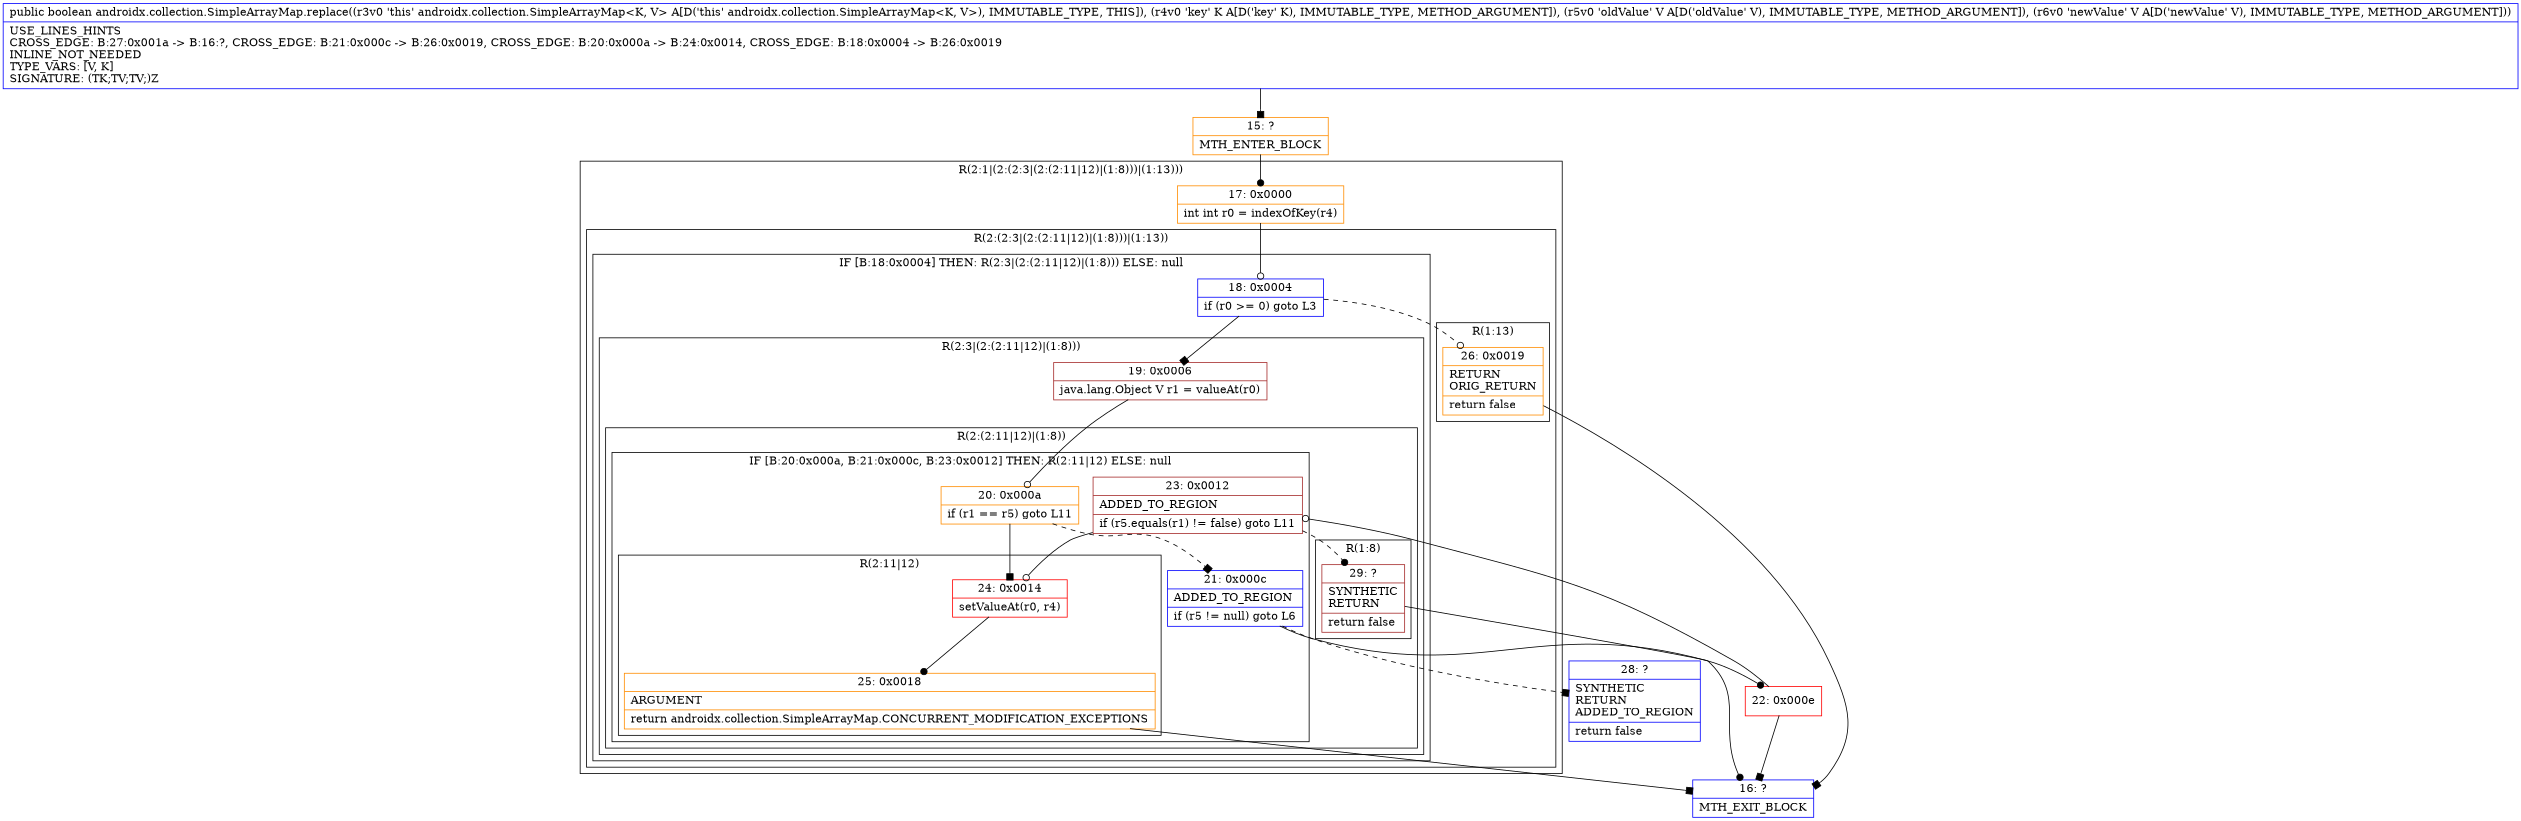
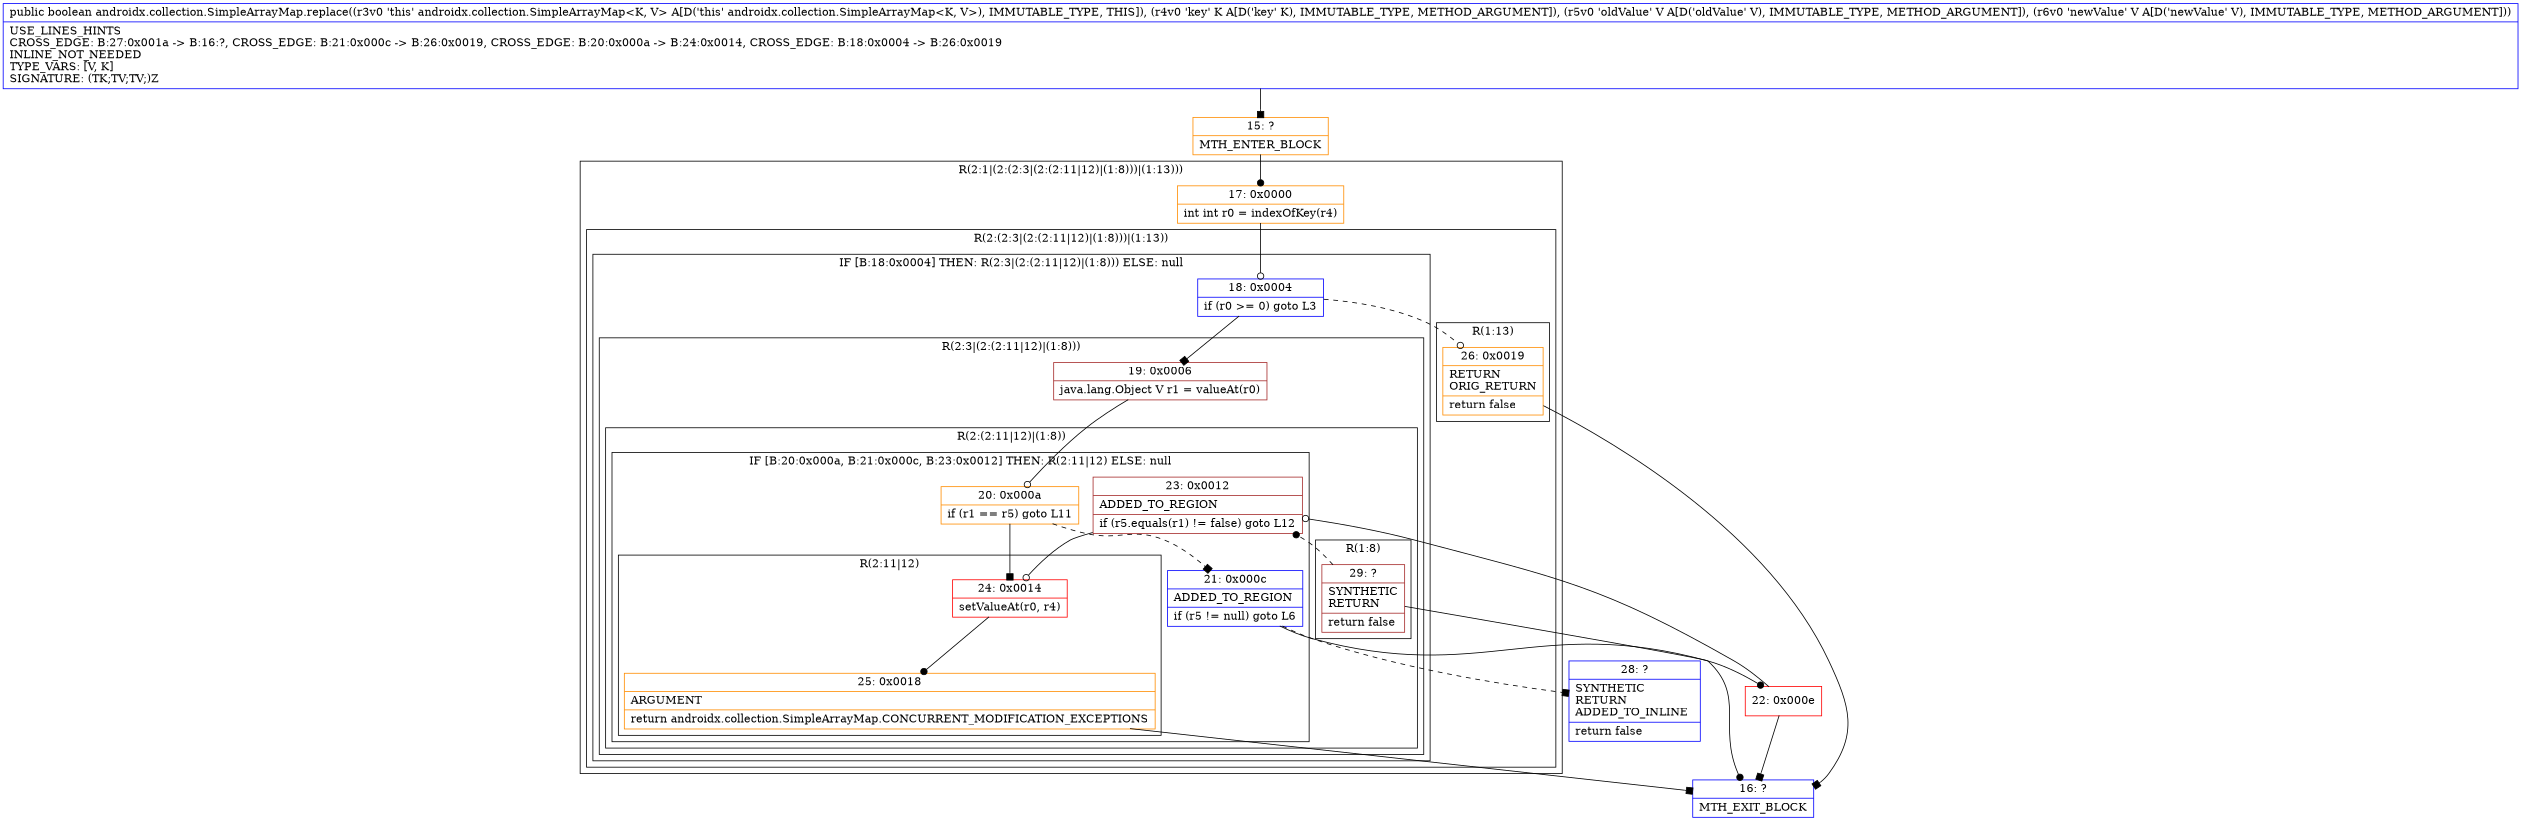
node "23: 0x0012": text "if (r5.equals(r1) != false) goto L11" -> "if (r5.equals(r1) != false) goto L12"
edge "23: 0x0012" -> "29: ?": reversed
node "28: ?": text "ADDED_TO_REGION" -> "ADDED_TO_INLINE"
